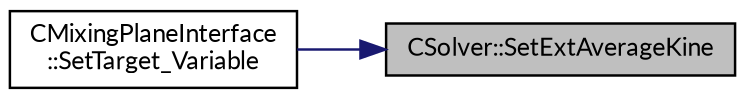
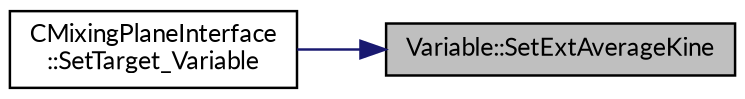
node "CSolver::SetExtAverageKine": label "CSolver::SetExtAverageKine" -> "Variable::SetExtAverageKine"
